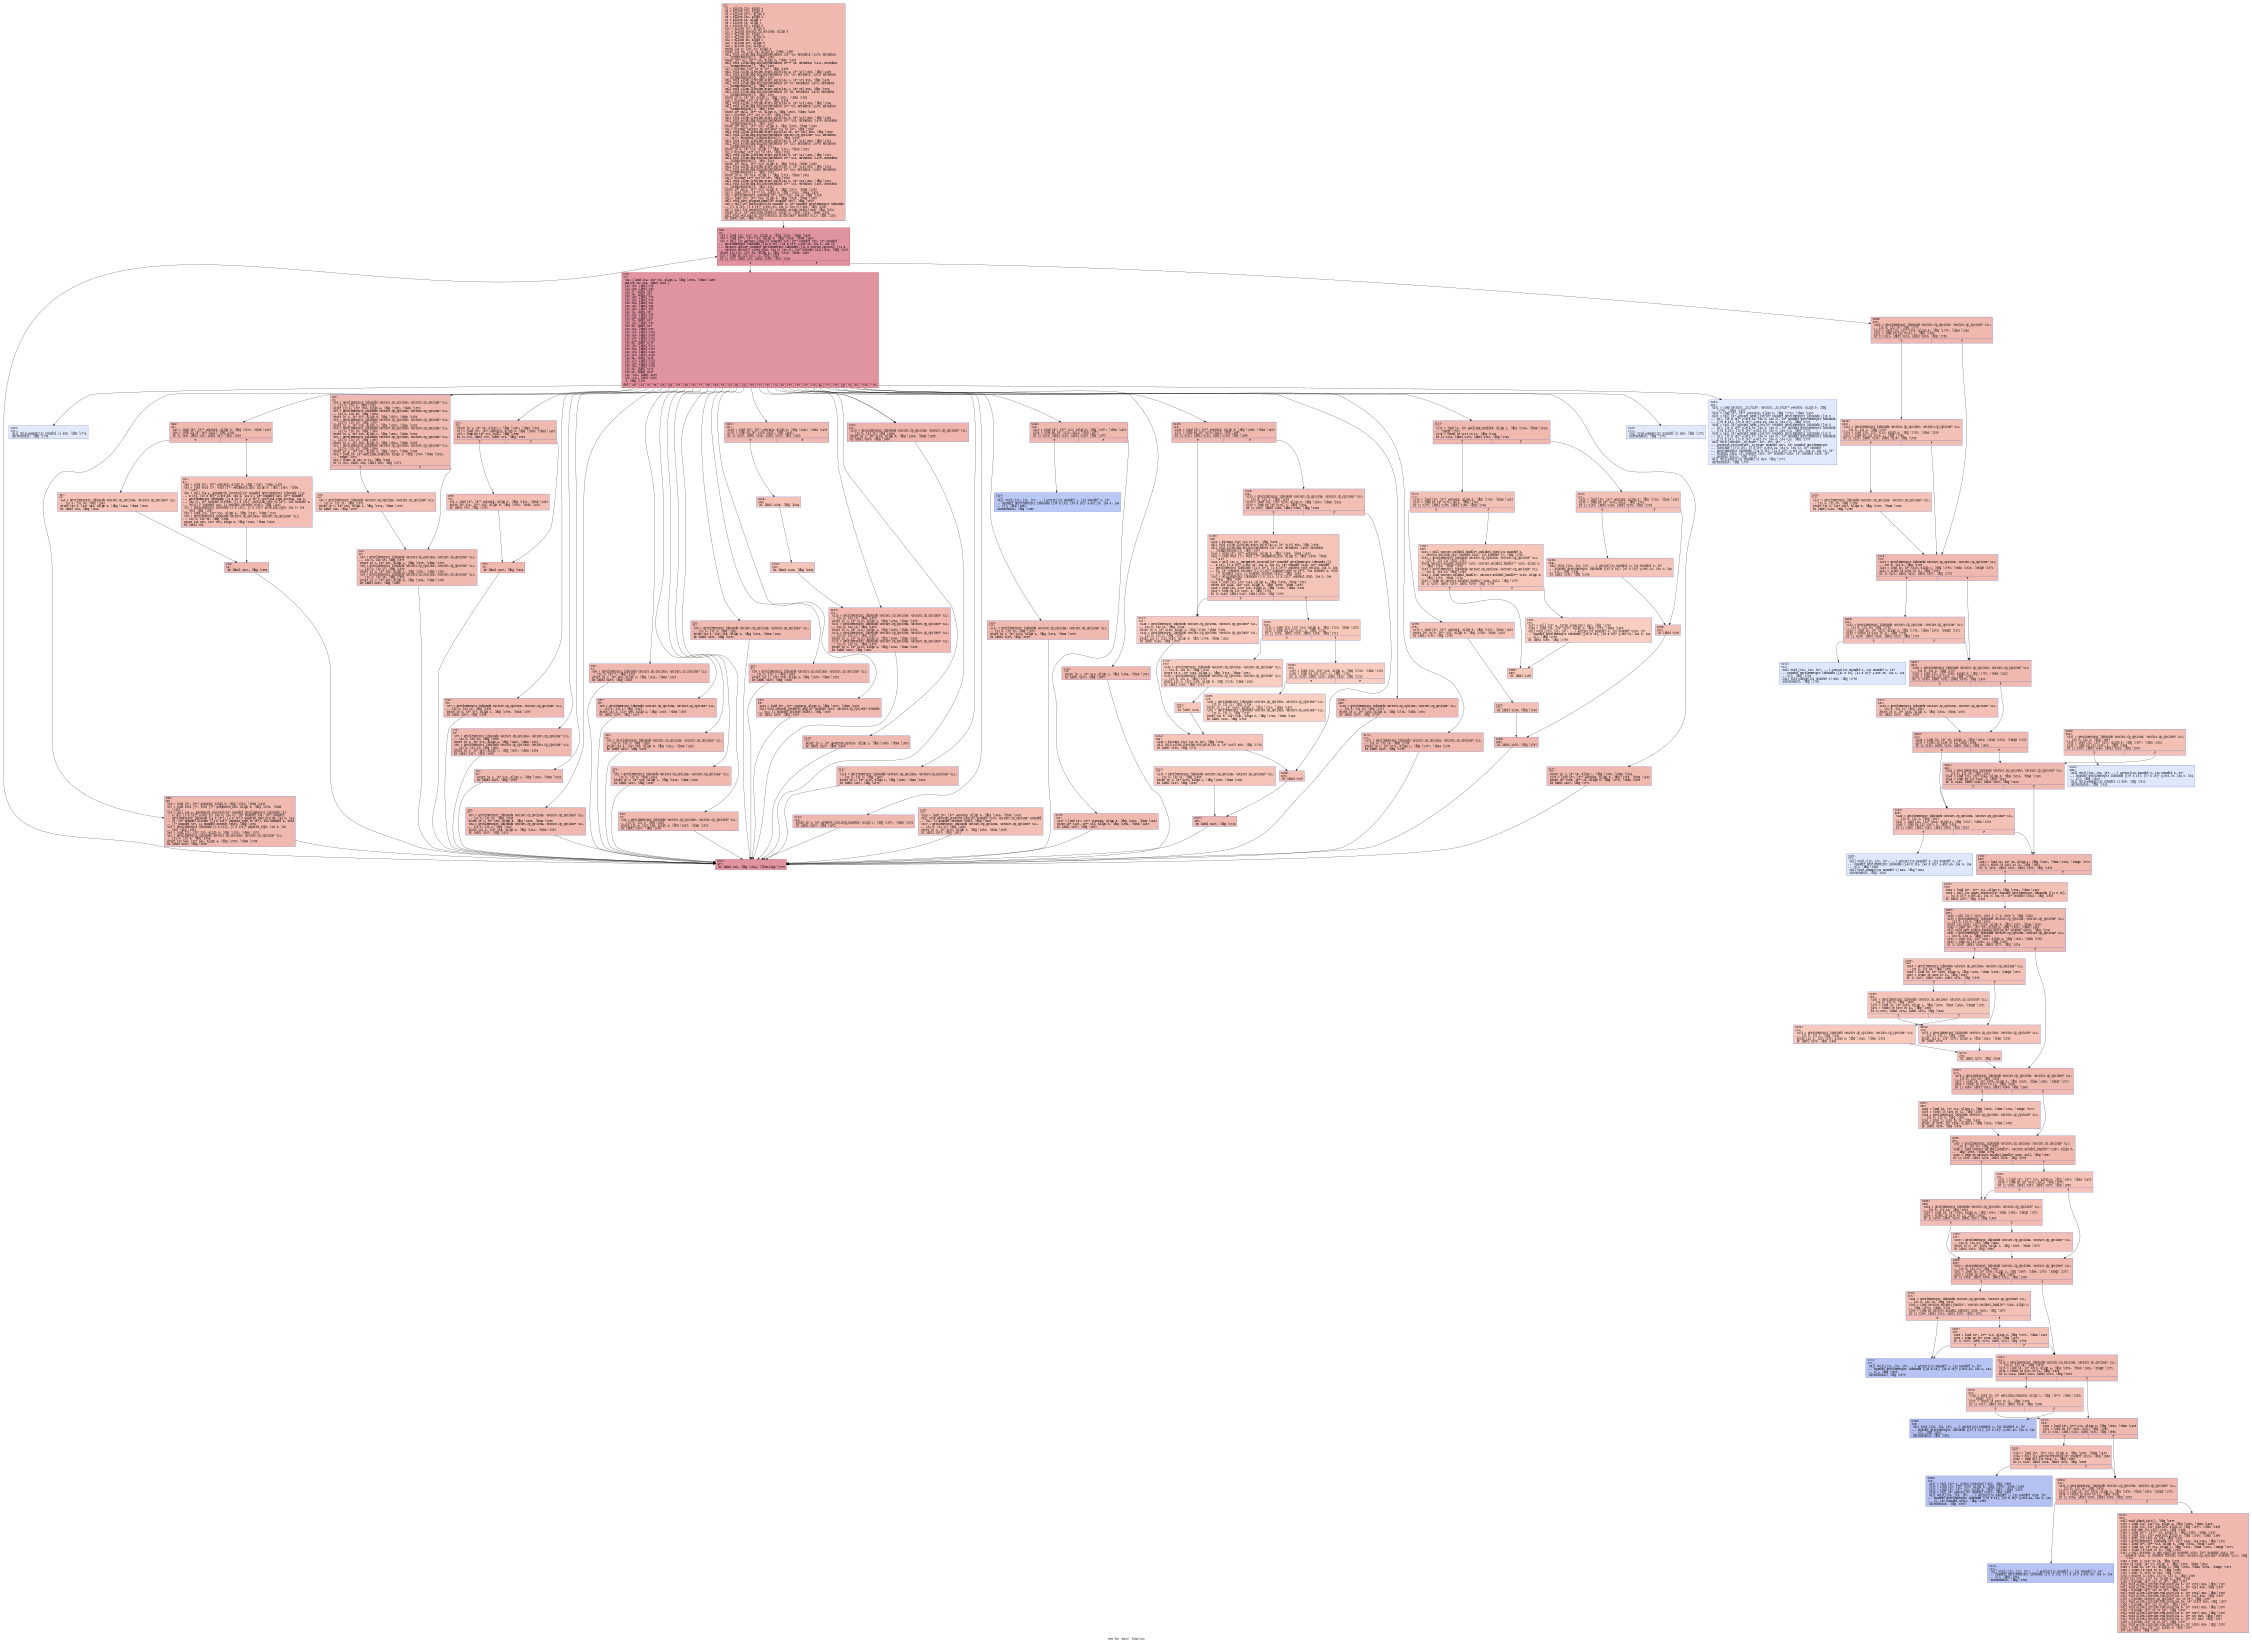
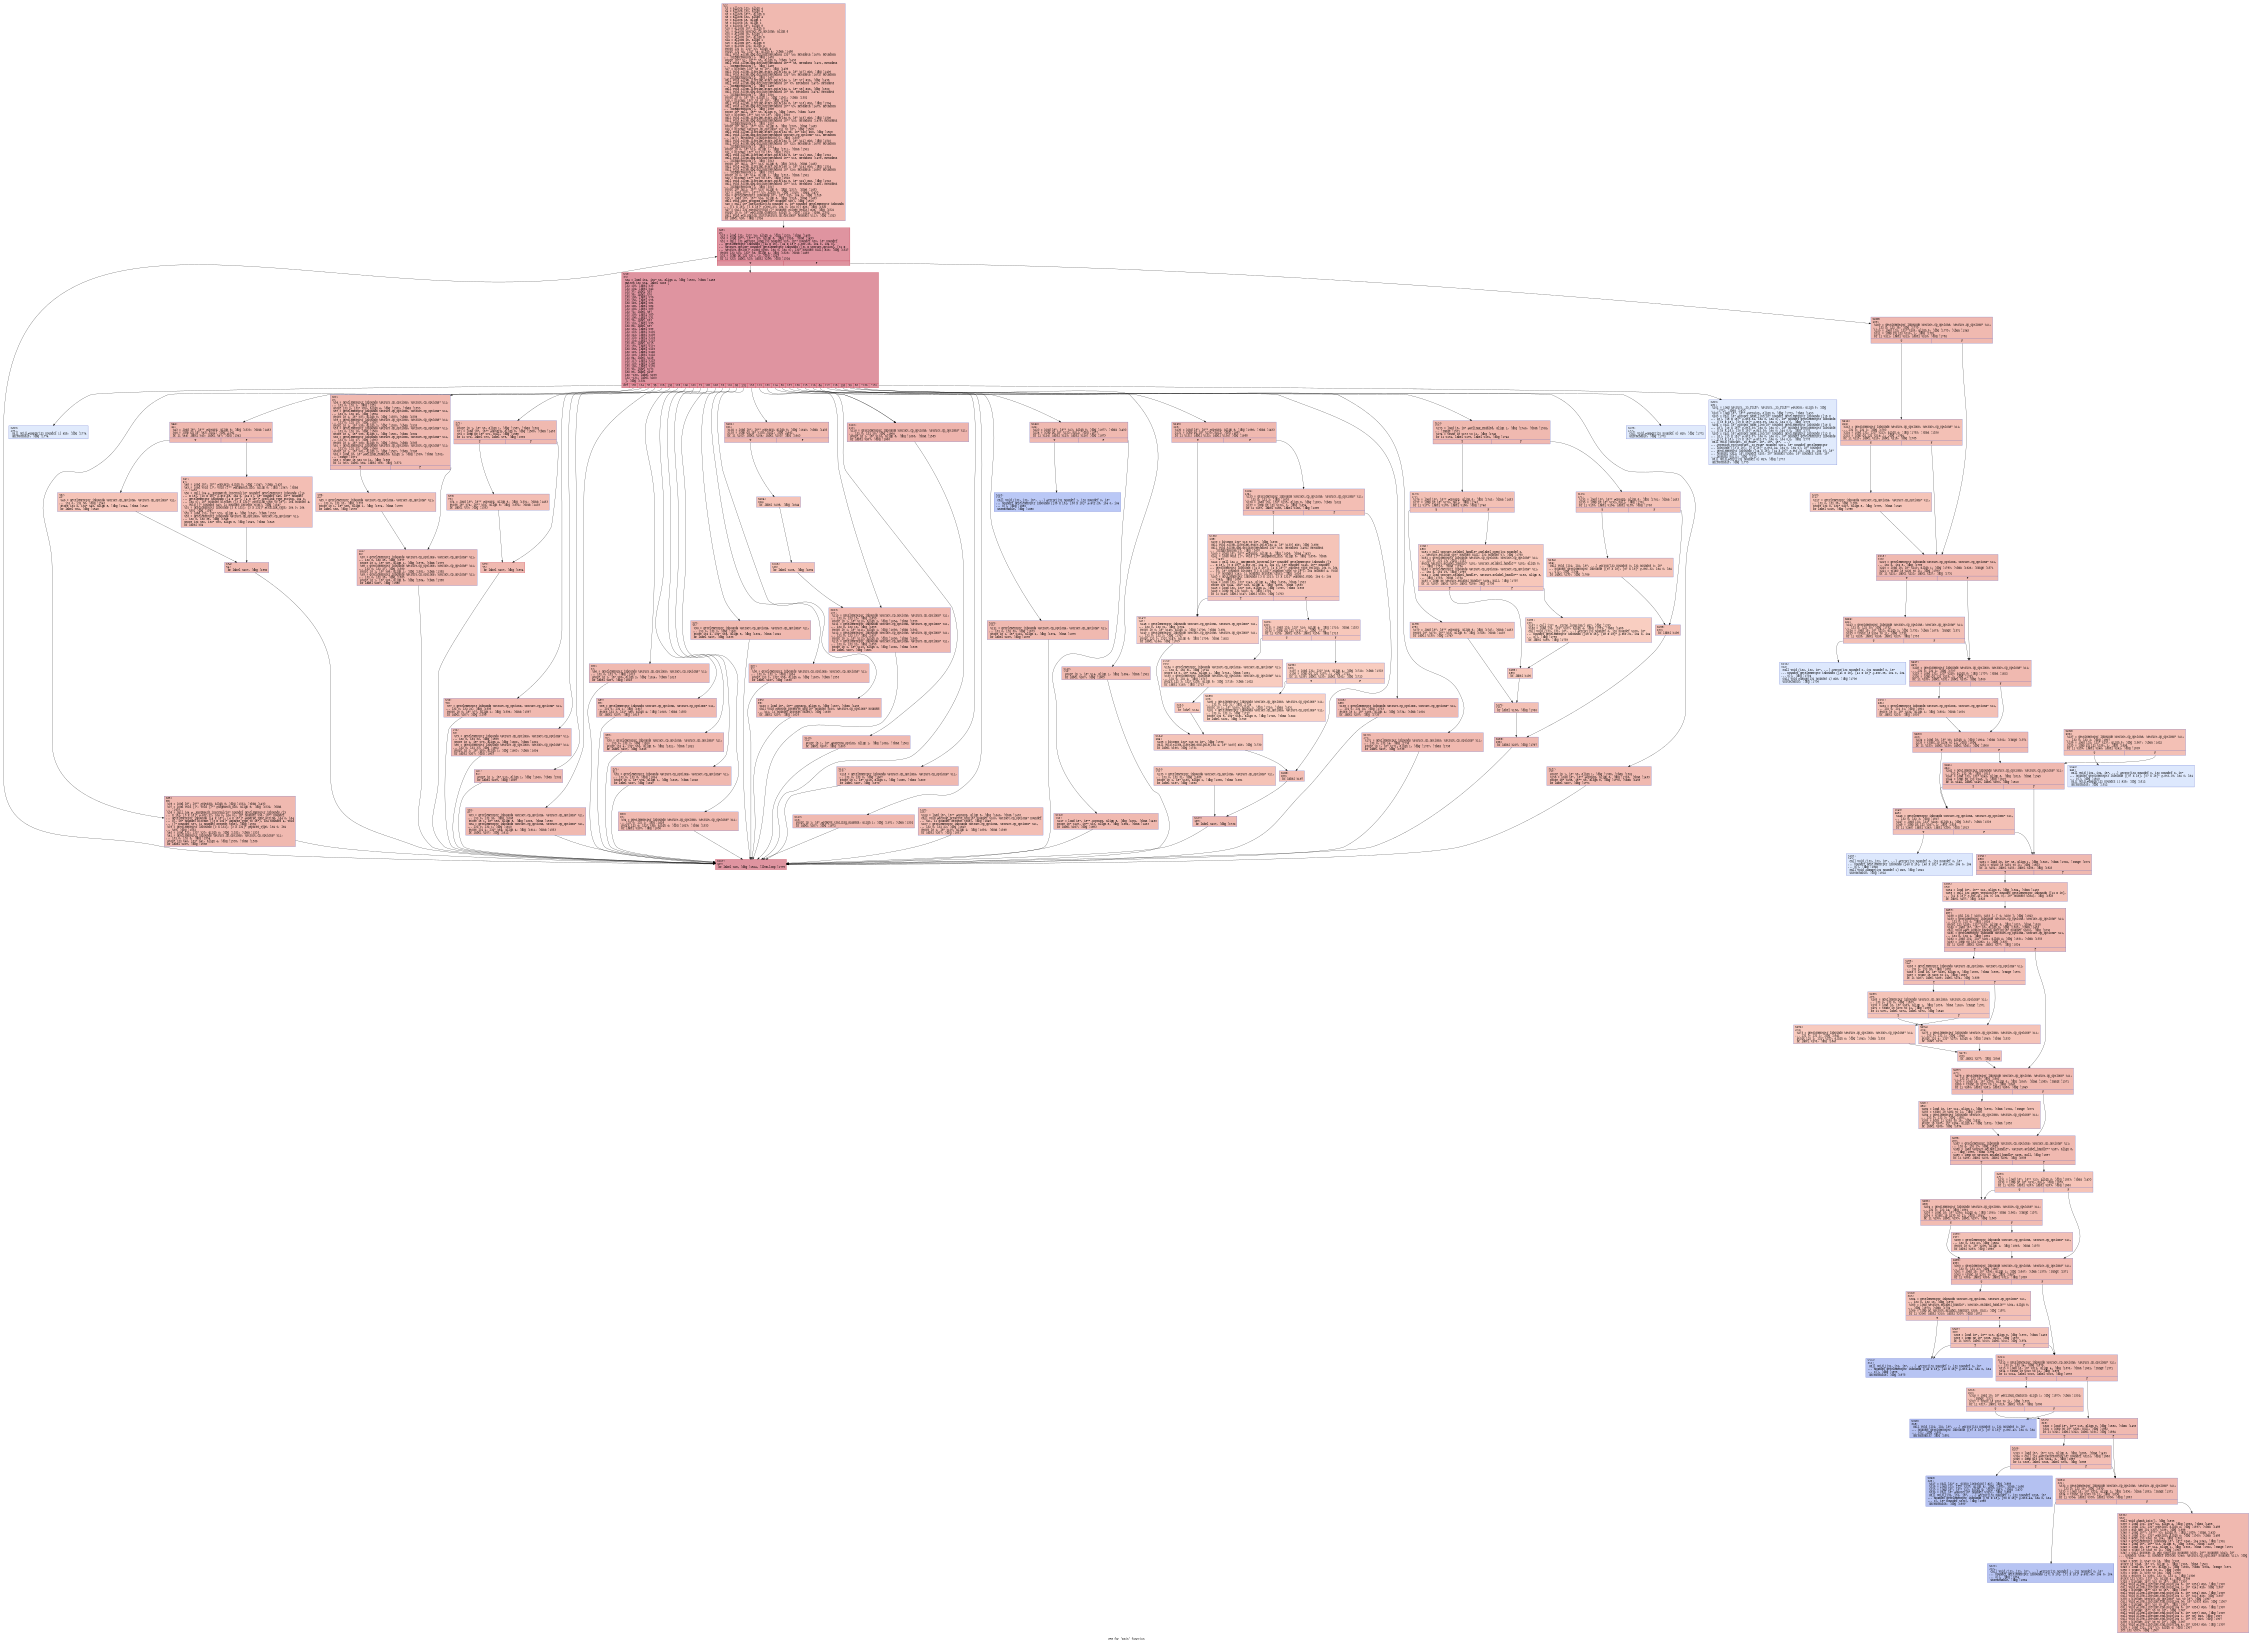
edge "%189:" -> "%190:": added
edge "%227:" -> "%231:": added
